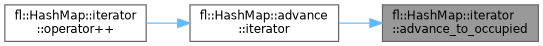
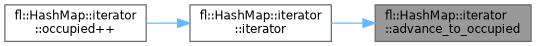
node "fl::HashMap::iterator ::operator++": label "fl::HashMap::iterator ::operator++" -> "fl::HashMap::iterator ::occupied++"
node "fl::HashMap::advance ::iterator": label "fl::HashMap::advance ::iterator" -> "fl::HashMap::iterator ::iterator"
